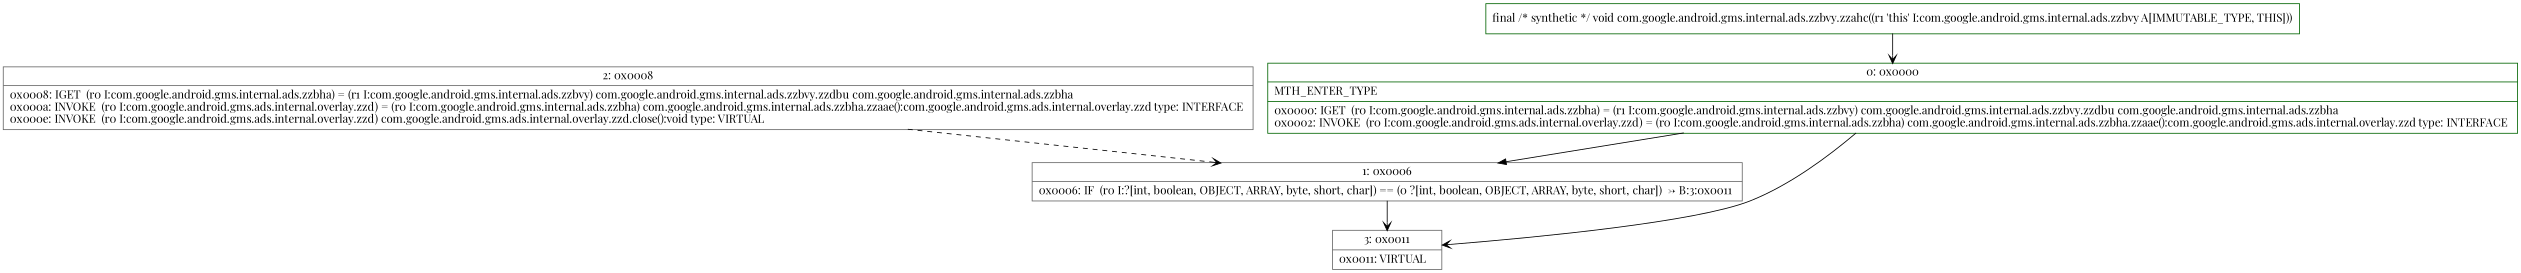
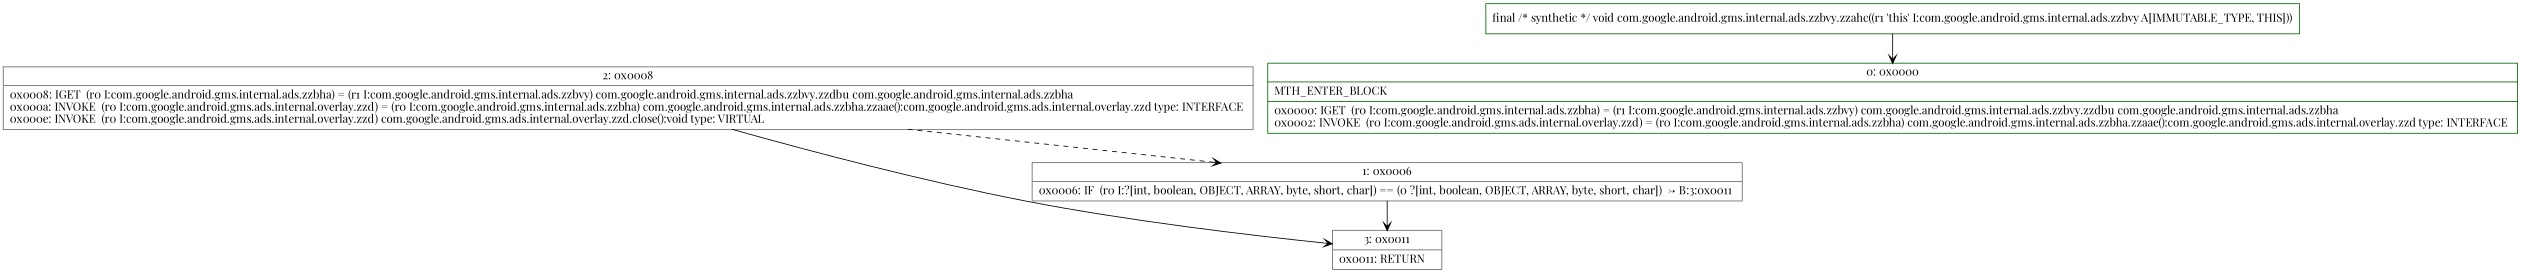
node "0: 0x0000": text "MTH_ENTER_TYPE" -> "MTH_ENTER_BLOCK"
edge "0: 0x0000" -> "1: 0x0006": removed
edge "0: 0x0000" -> "3: 0x0011": now "2: 0x0008" -> "3: 0x0011"
node "3: 0x0011": text "0x0011: VIRTUAL" -> "0x0011: RETURN"
